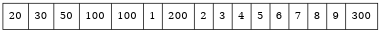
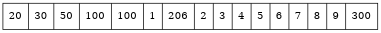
node "20": text "200" -> "206"
